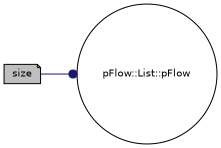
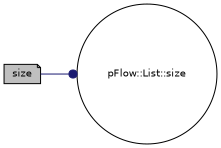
node "pFlow::List::pFlow": label "pFlow::List::pFlow" -> "pFlow::List::size"
